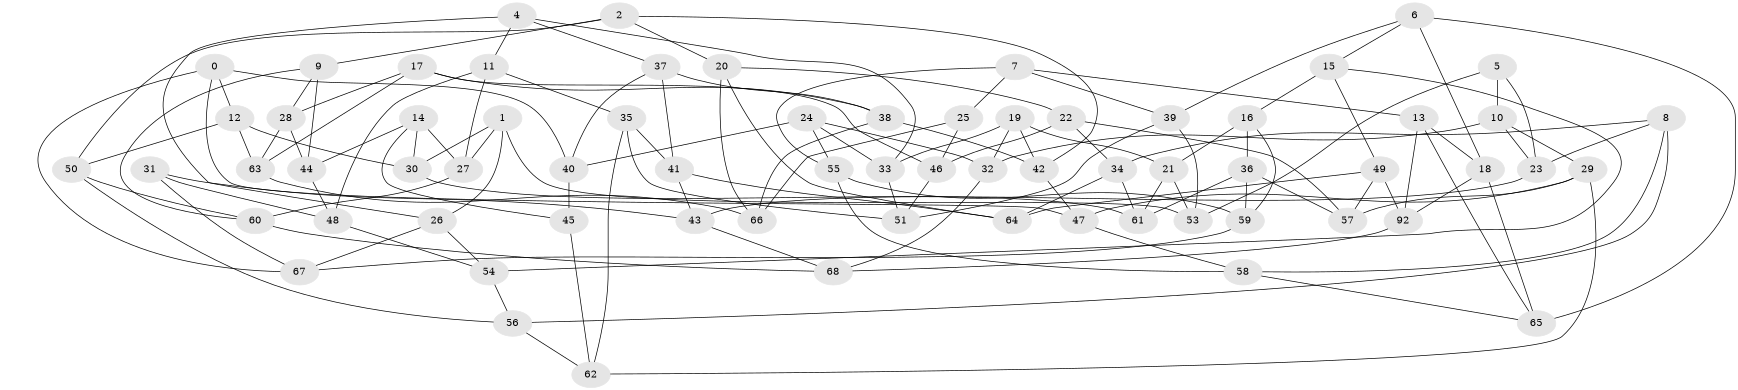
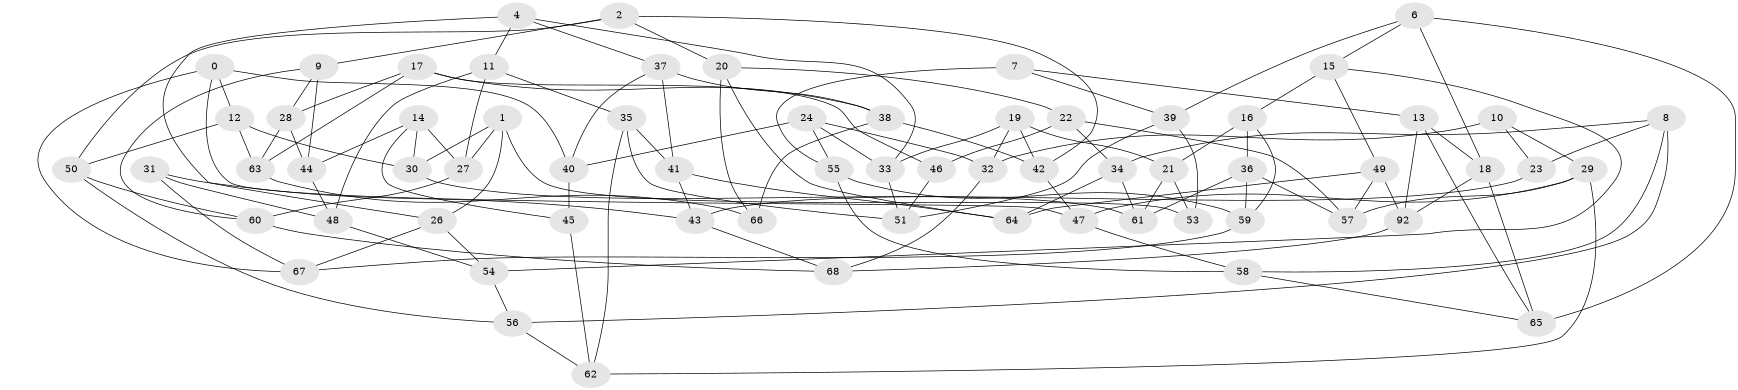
node "5": removed
node "25": removed
